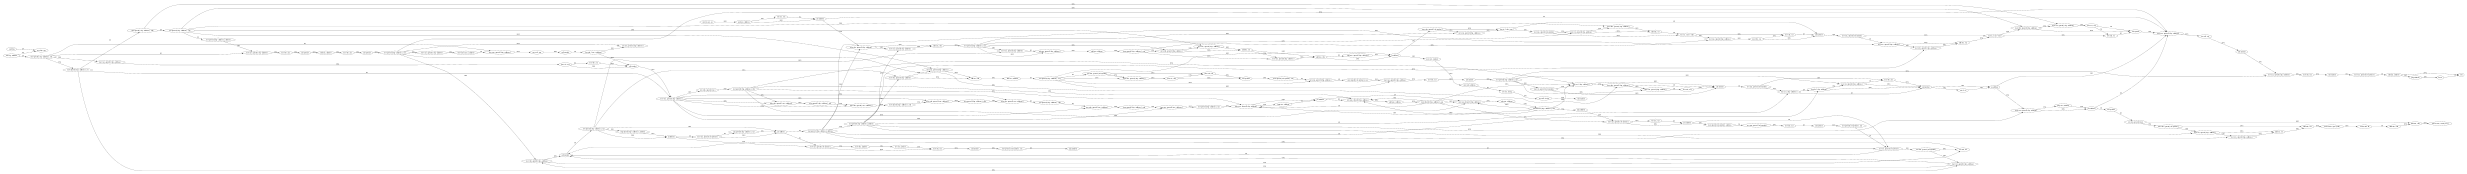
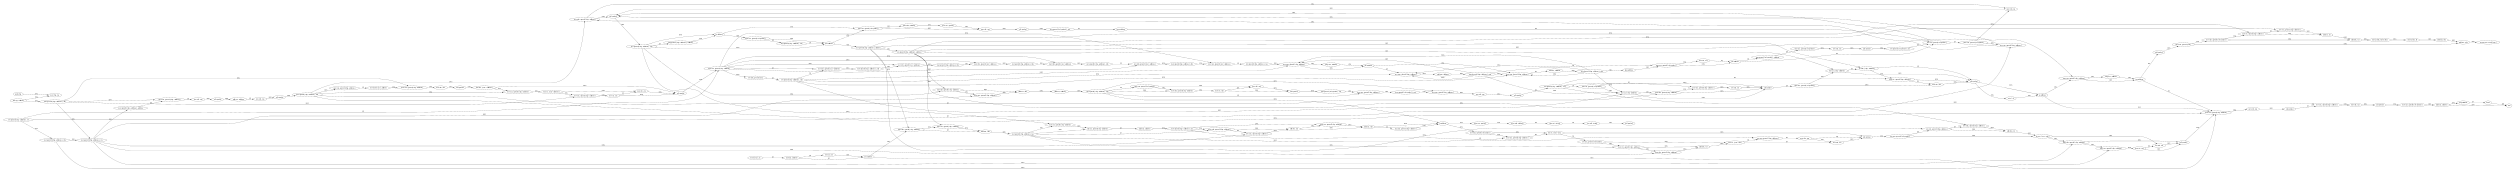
edge "mov qword [ rbp - address ] , rdi" -> "mov qword [ rbp - address ] , rsi": now "mov qword [ rbp - address ] , rdi" -> "mov qword [ rbp - address ] , rcx"
node "lea rcx , [ rax + address ]": added
